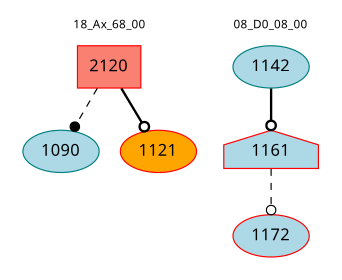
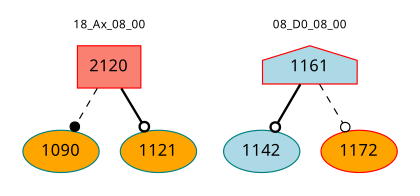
cluster "18_Ax_68_00": label "18_Ax_68_00" -> "18_Ax_08_00"
edge "1142" -> "1161": reversed
node "1090": fillcolor lightblue -> orange
node "1121": color red -> teal
node "1172": fillcolor lightblue -> orange
